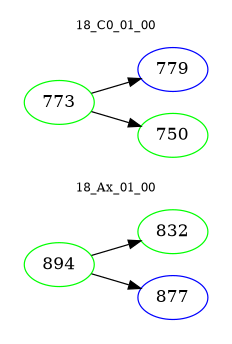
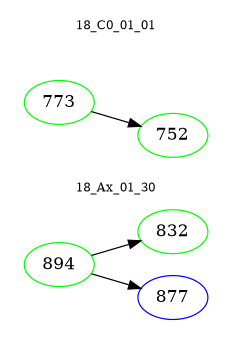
cluster "18_C0_01_00": label "18_C0_01_00" -> "18_C0_01_01"
node "779": removed
node "750": label "750" -> "752"
cluster "18_Ax_01_00": label "18_Ax_01_00" -> "18_Ax_01_30"
